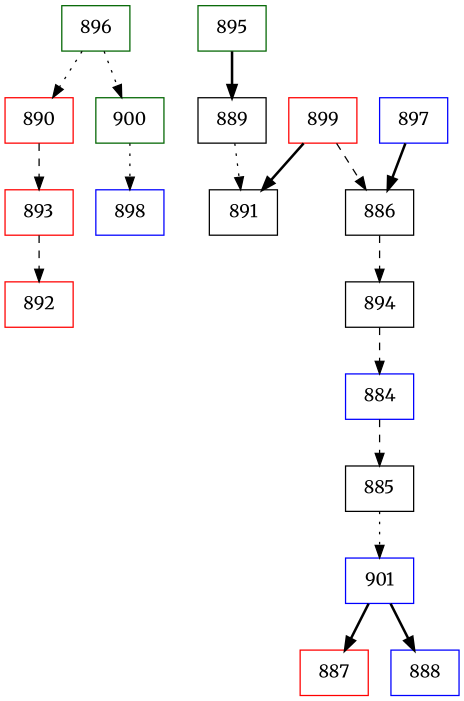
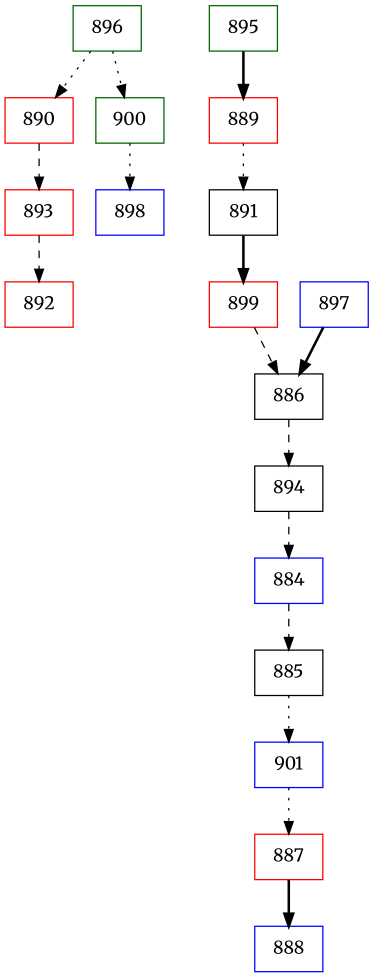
node "889": color black -> red
edge "899" -> "891": reversed
edge "901" -> "887": style bold -> dotted
edge "901" -> "888": now "887" -> "888"
